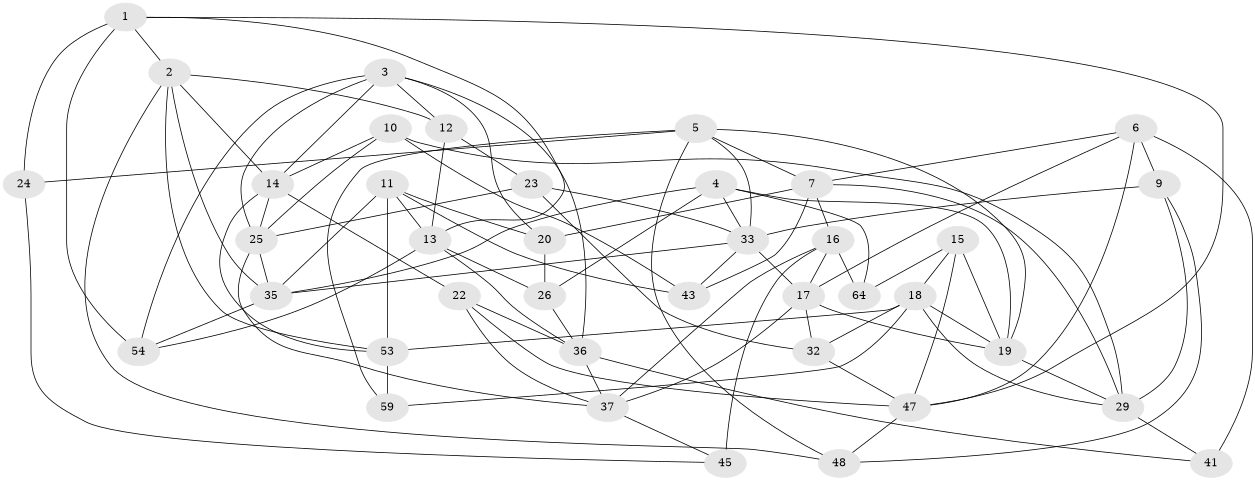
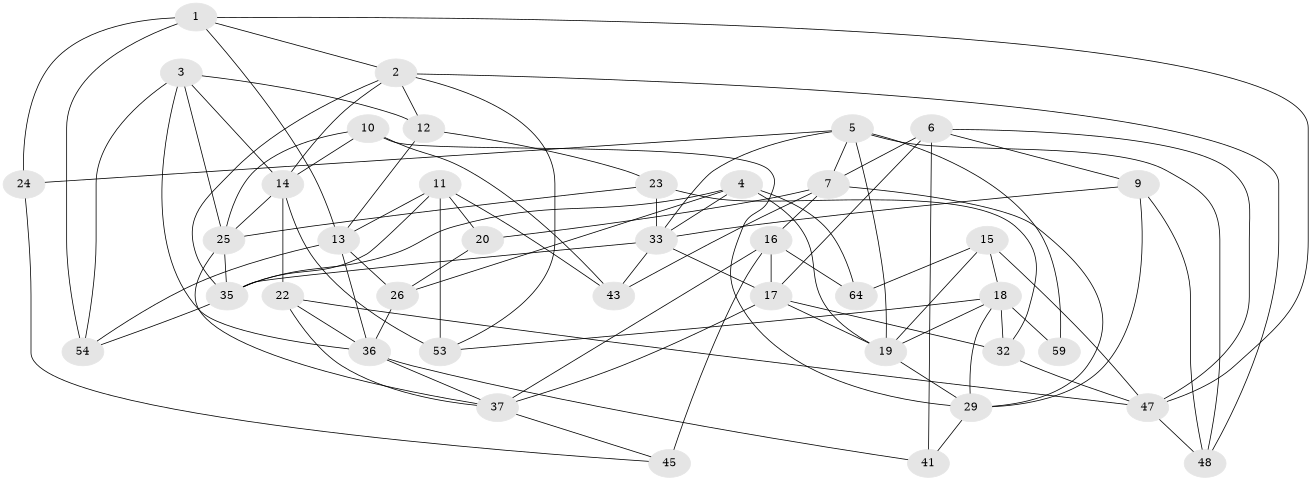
edge "3" -- "20": removed
edge "53" -- "59": removed
